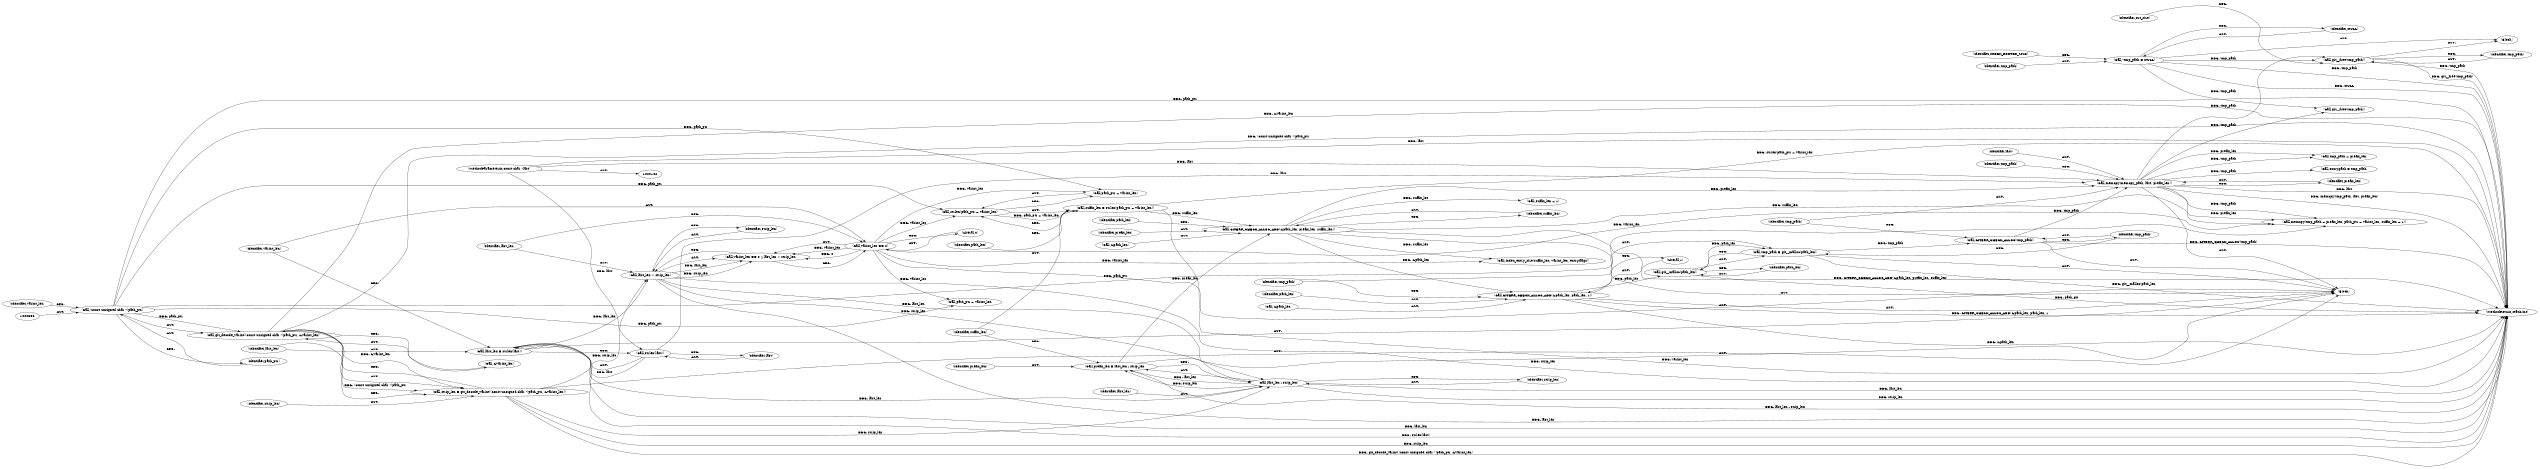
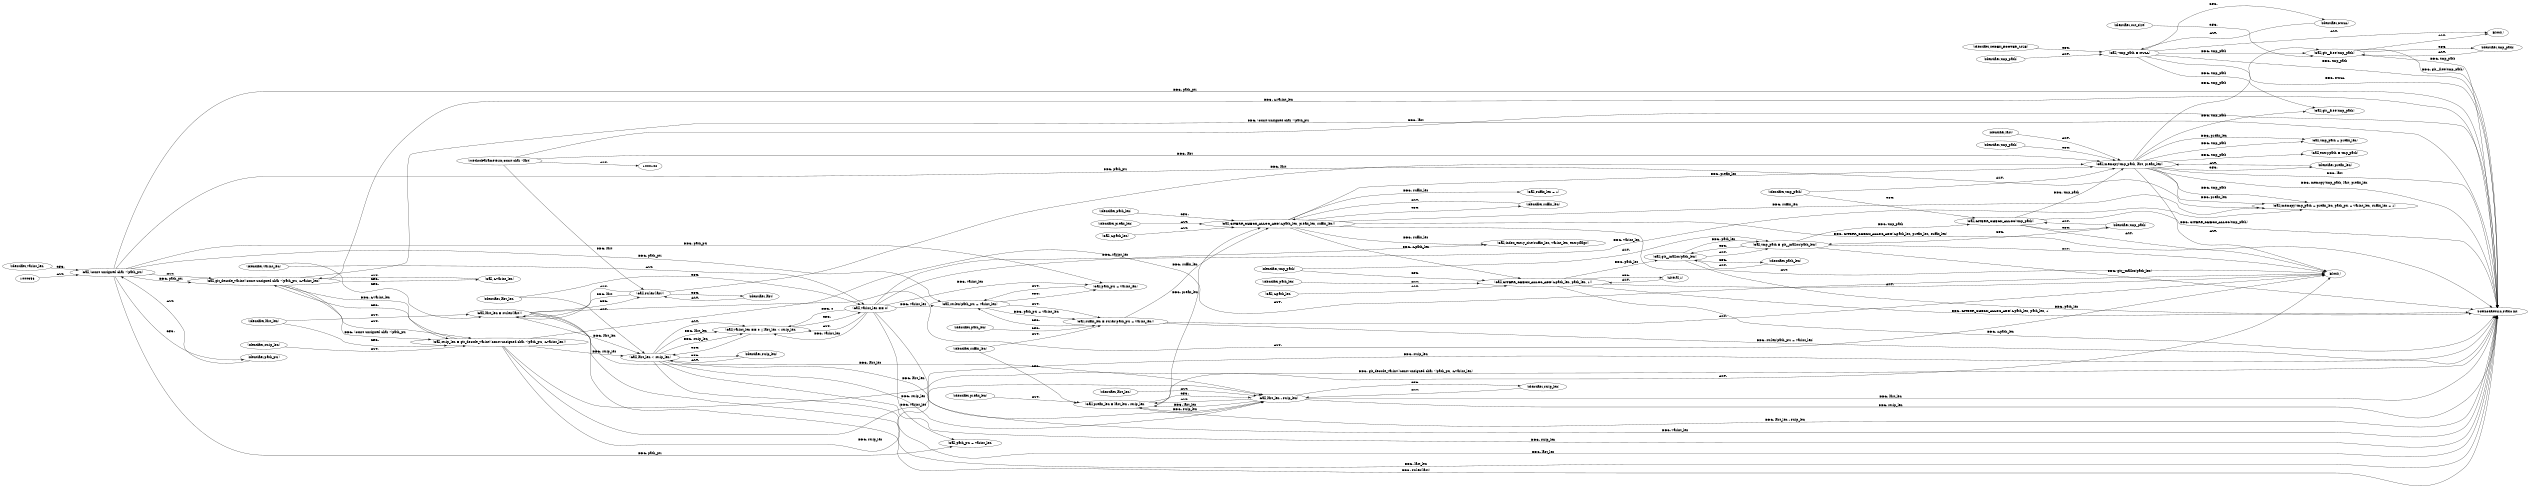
node "(Call,memcpy(memcpy_path, last, prefix_len))": label "(Call,memcpy(memcpy_path, last, prefix_len))" -> "(Call,memcpy(tmp_path, last, prefix_len))"
node "(Literal,0)": removed
edge "(Call,git__malloc(path_len))" -> "(MethodReturn,static int)": label "DDG: path_git" -> "DDG: path_len"
